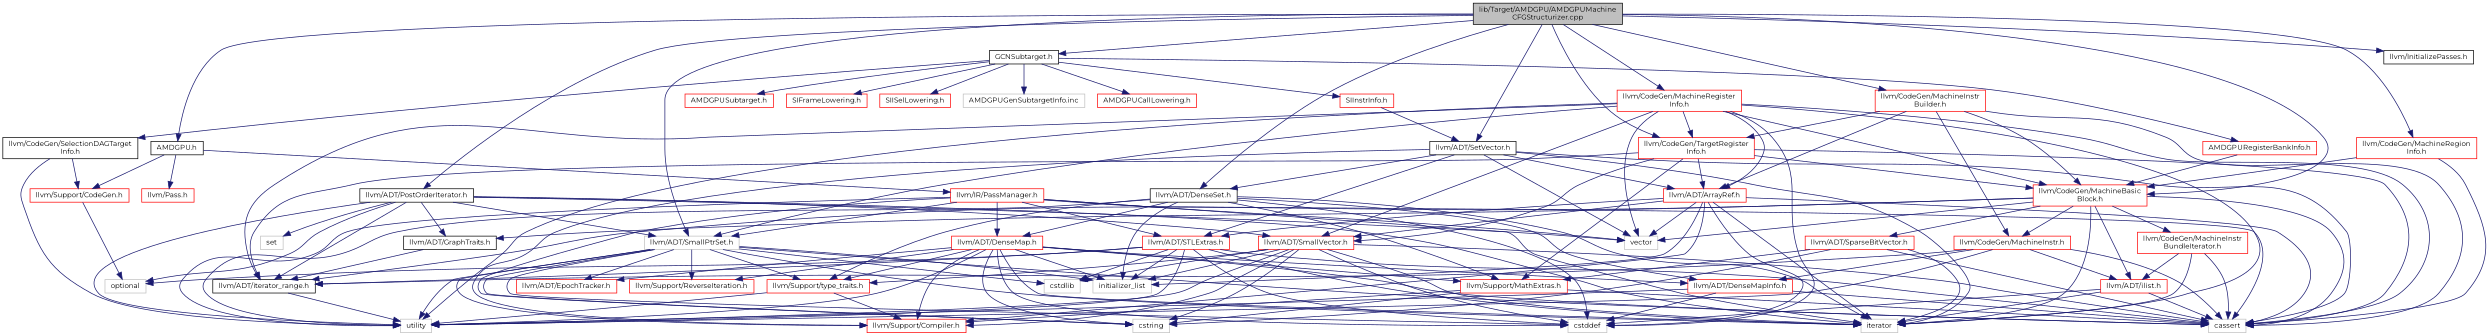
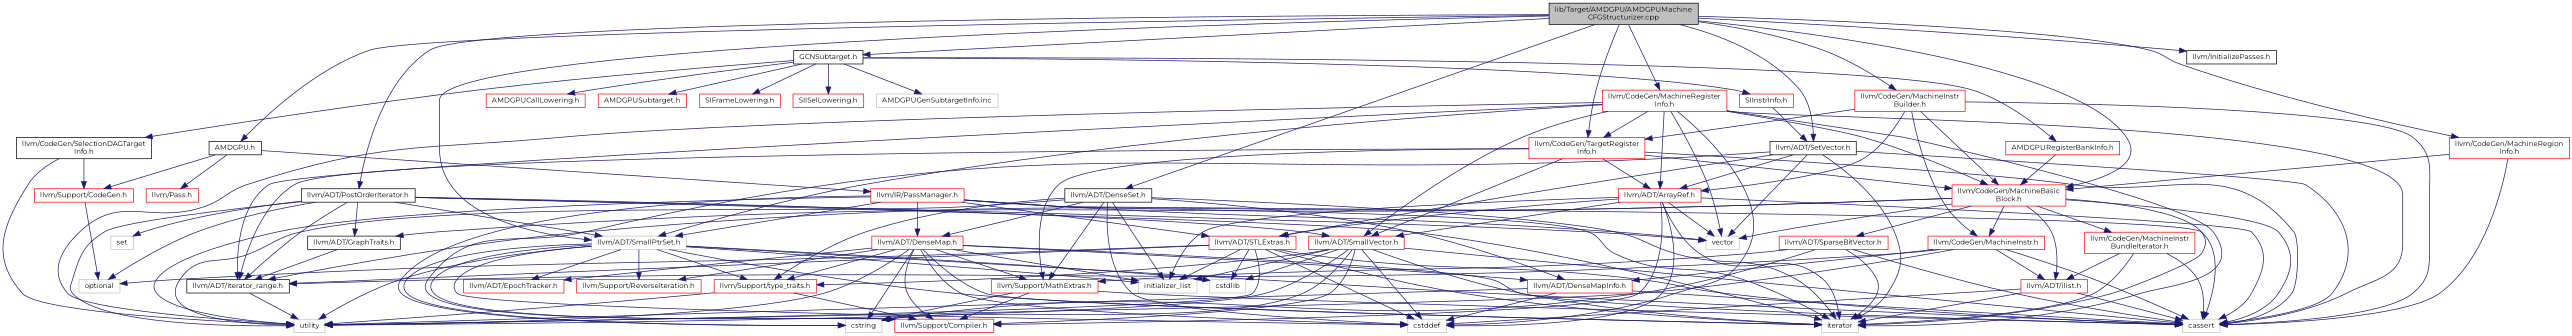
edge "llvm/ADT/SetVector.h" -> "llvm/ADT/DenseSet.h": removed
